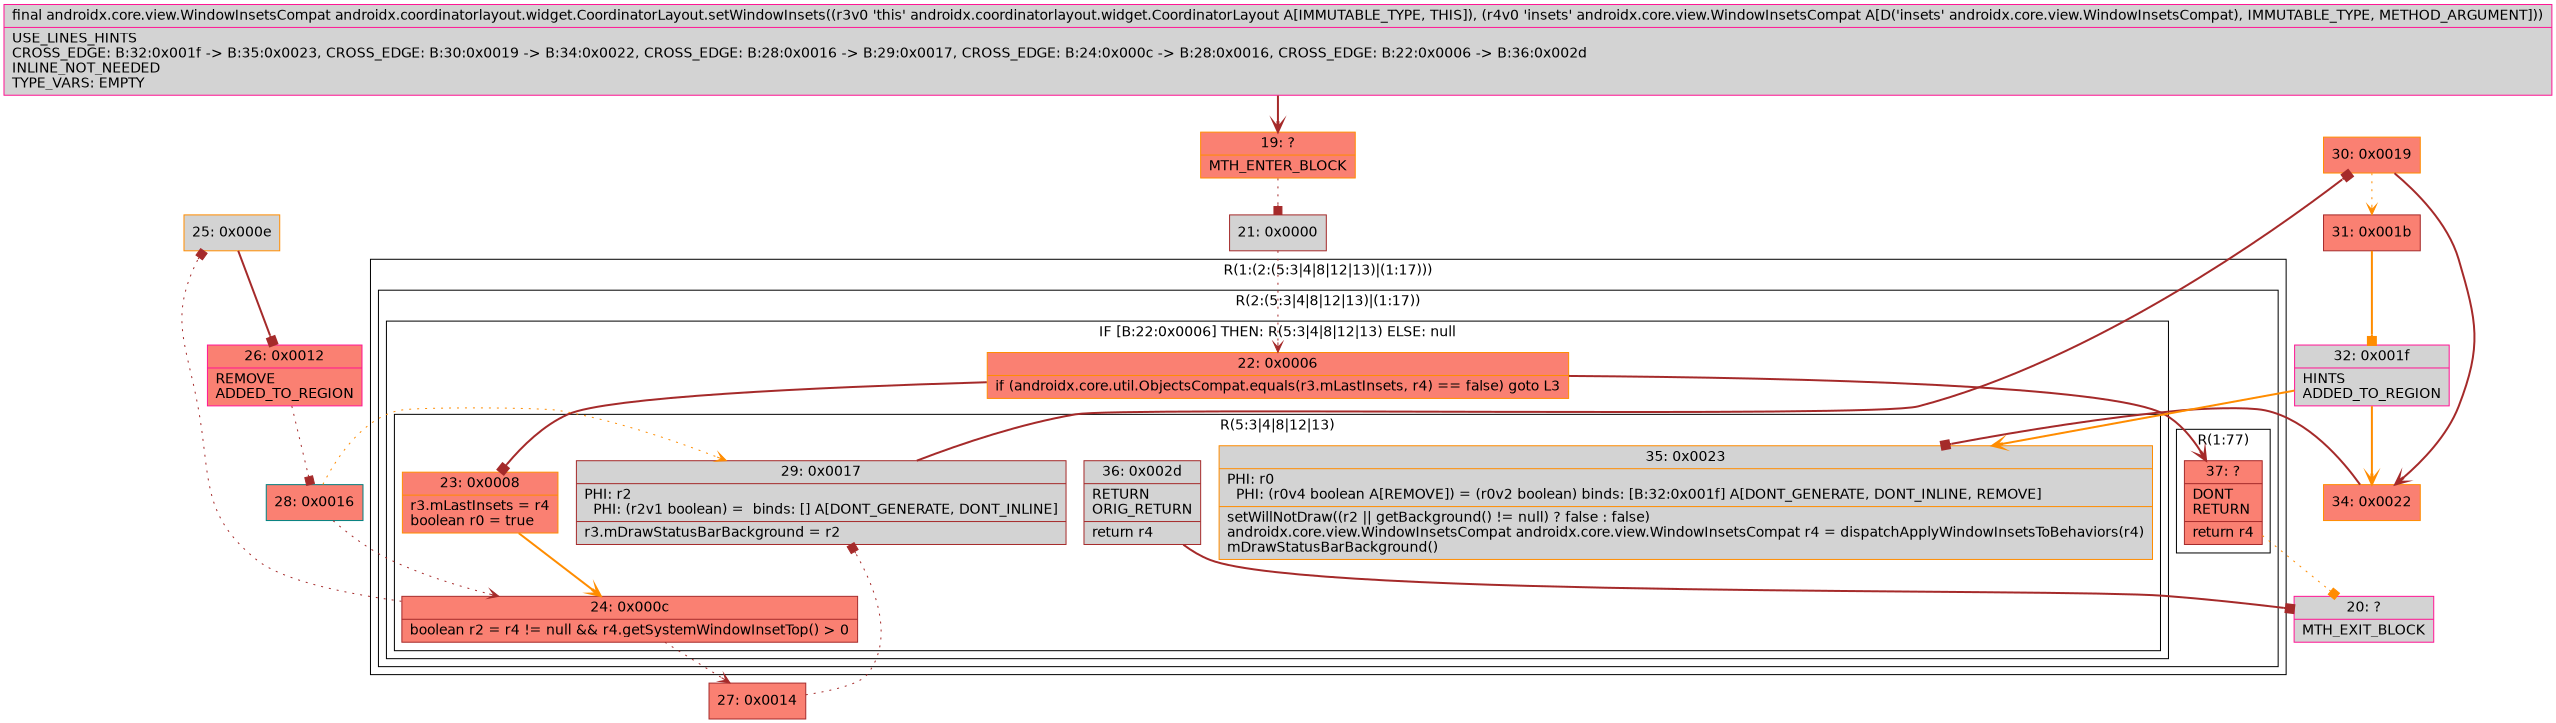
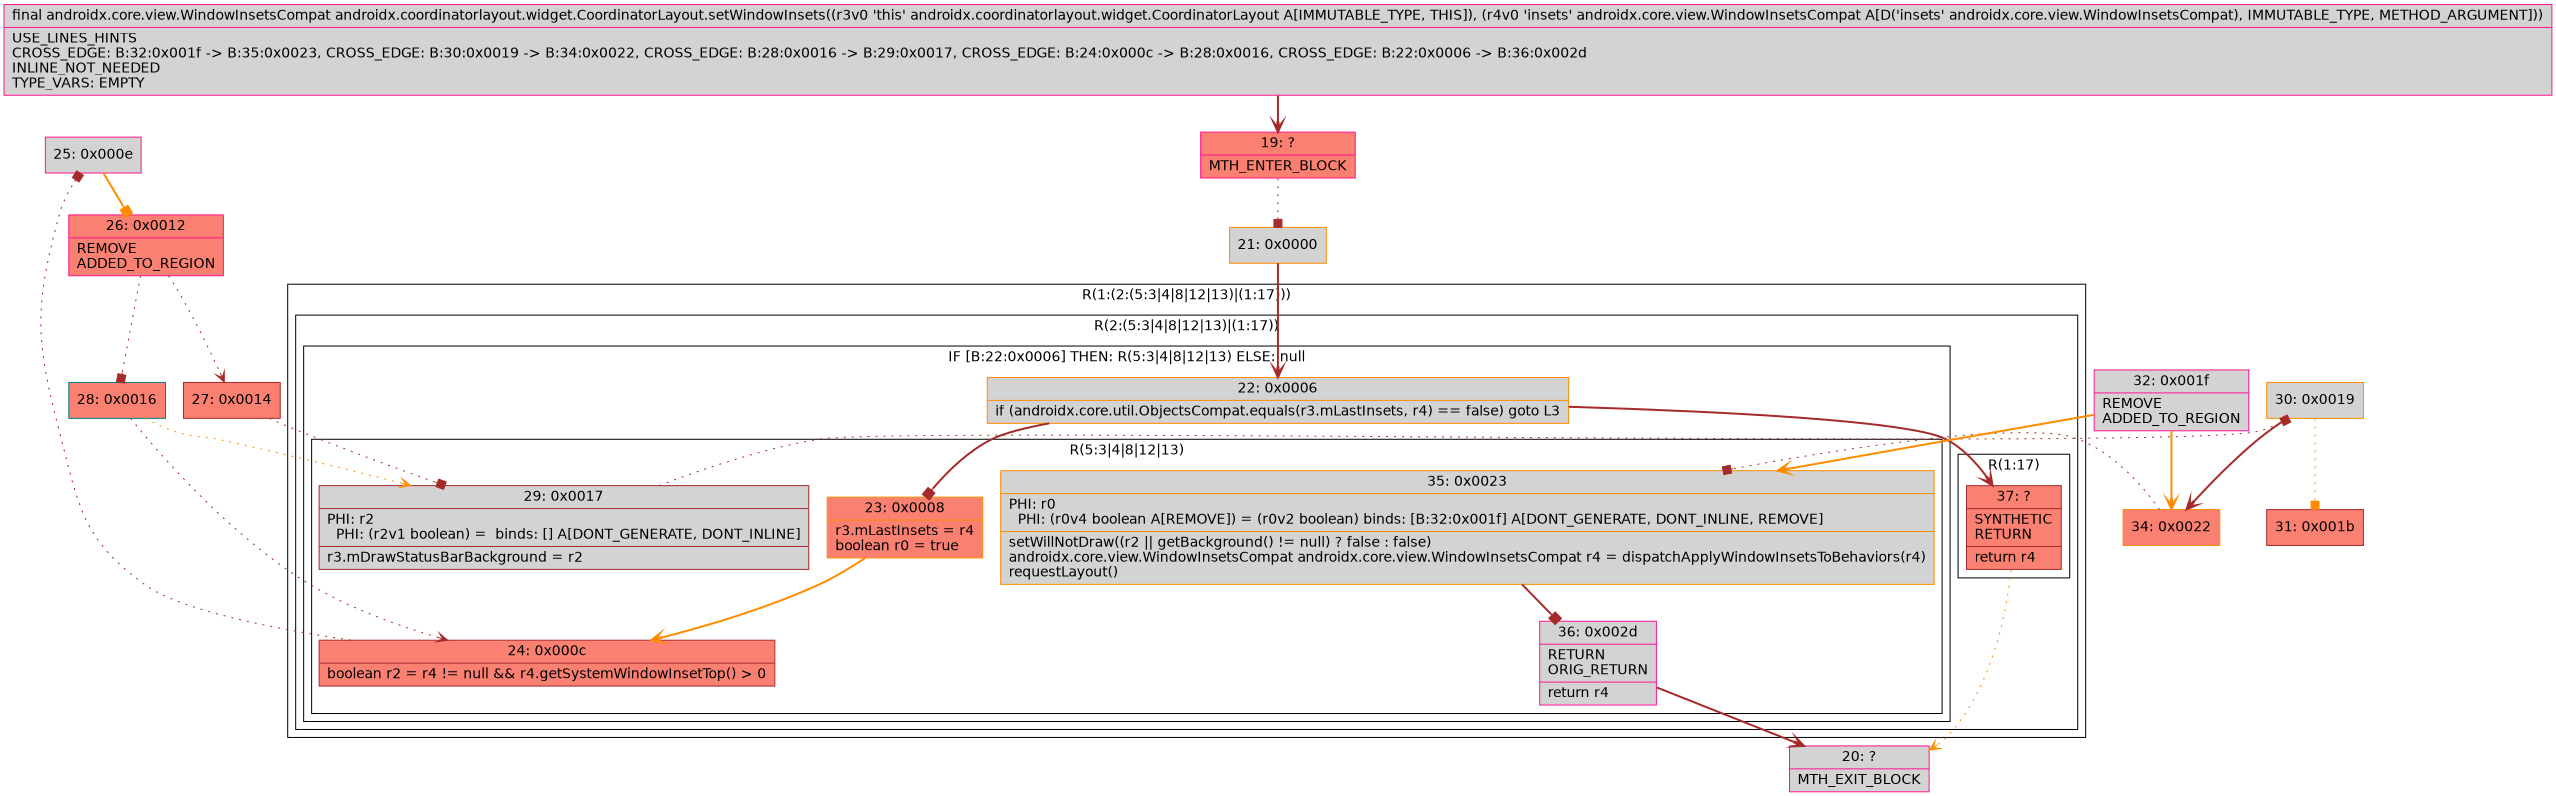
node "19: ?": color darkorange -> deeppink
node "30: 0x0019": fillcolor salmon -> lightgrey
edge "30: 0x0019" -> "31: 0x001b": arrowhead vee -> box
node "25: 0x000e": color darkorange -> deeppink
node "21: 0x0000": color brown -> darkorange
edge "25: 0x000e" -> "26: 0x0012": color brown -> darkorange
edge "31: 0x001b" -> "32: 0x001f": removed
edge "21: 0x0000" -> "22: 0x0006": style dotted -> bold
node "22: 0x0006": fillcolor salmon -> lightgrey
node "32: 0x001f": text "HINTS" -> "REMOVE"
edge "29: 0x0017" -> "30: 0x0019": style bold -> dotted
edge "34: 0x0022" -> "35: 0x0023": style bold -> dotted
cluster "R(1:77)": label "R(1:77)" -> "R(1:17)"
node "37: ?": text "DONT" -> "SYNTHETIC"
node "36: 0x002d": color brown -> deeppink
node "35: 0x0023": text "mDrawStatusBarBackground()" -> "requestLayout()"
edge "37: ?" -> "20: ?": arrowhead box -> vee
edge "36: 0x002d" -> "20: ?": arrowhead box -> vee
edge "35: 0x0023" -> "36: 0x002d": added
edge "24: 0x000c" -> "27: 0x0014": now "26: 0x0012" -> "27: 0x0014"
